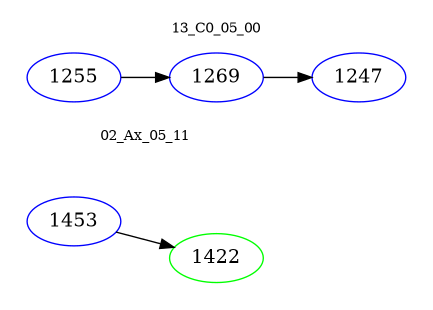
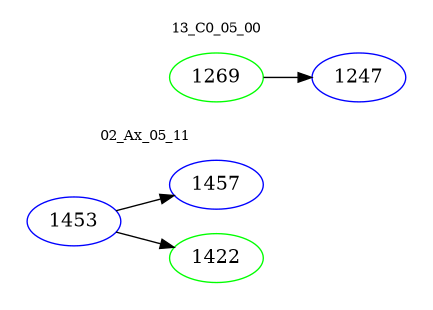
node "1255": removed
node "1269": color blue -> green
node "1457": added
